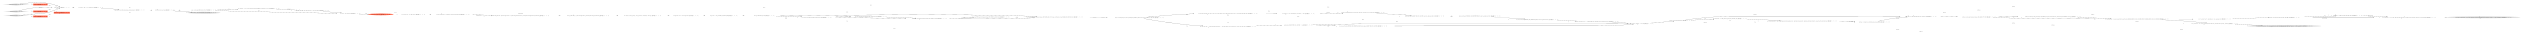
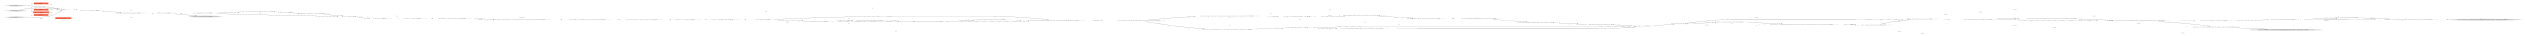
node "Properties props@@@2@@@['0', '1', '0']": added
node "this.props.putAll(props)@@@13@@@['1', '1', '0']": fillcolor tomato -> white
